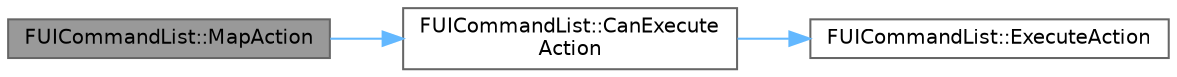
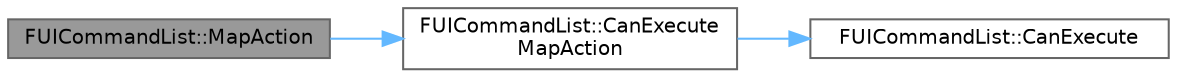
node "FUICommandList::CanExecute Action": label "FUICommandList::CanExecute Action" -> "FUICommandList::CanExecute MapAction"
node "FUICommandList::ExecuteAction": label "FUICommandList::ExecuteAction" -> "FUICommandList::CanExecute"
